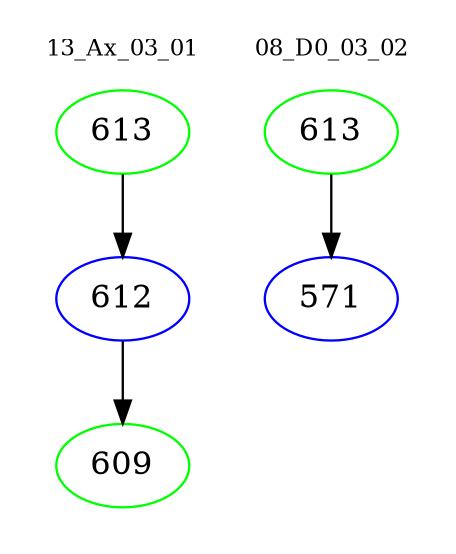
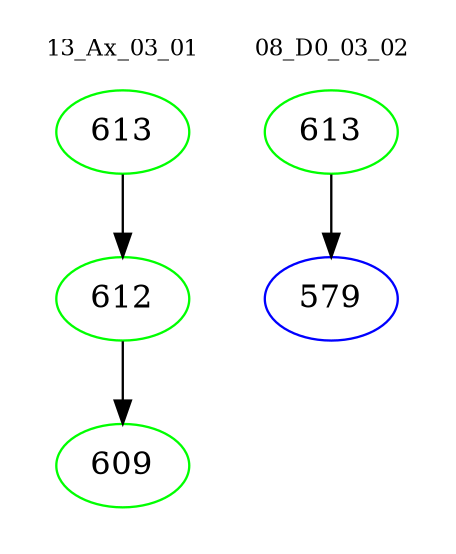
node "612": color blue -> green
node "571": label "571" -> "579"
